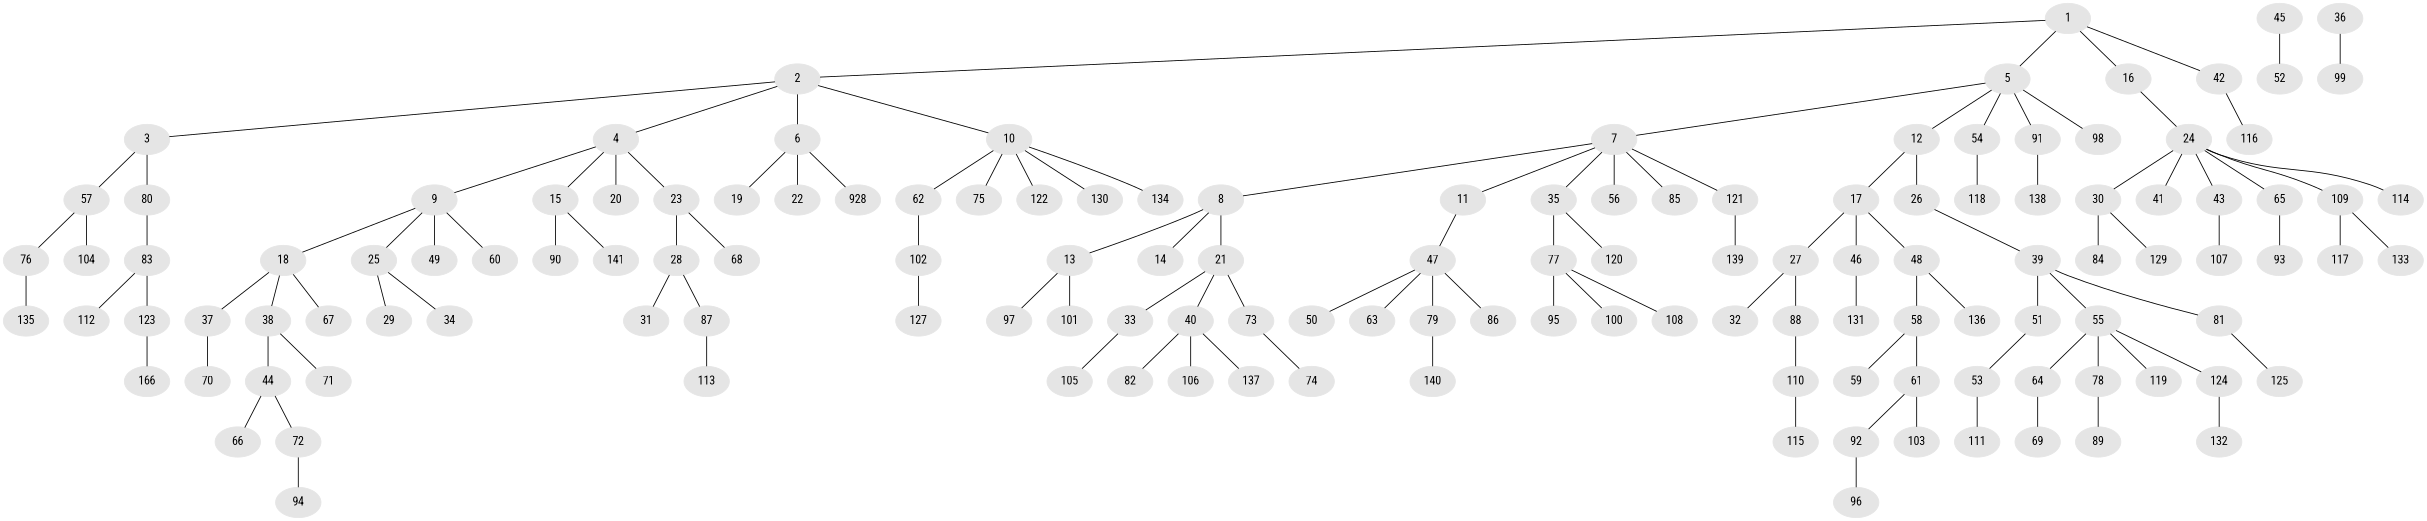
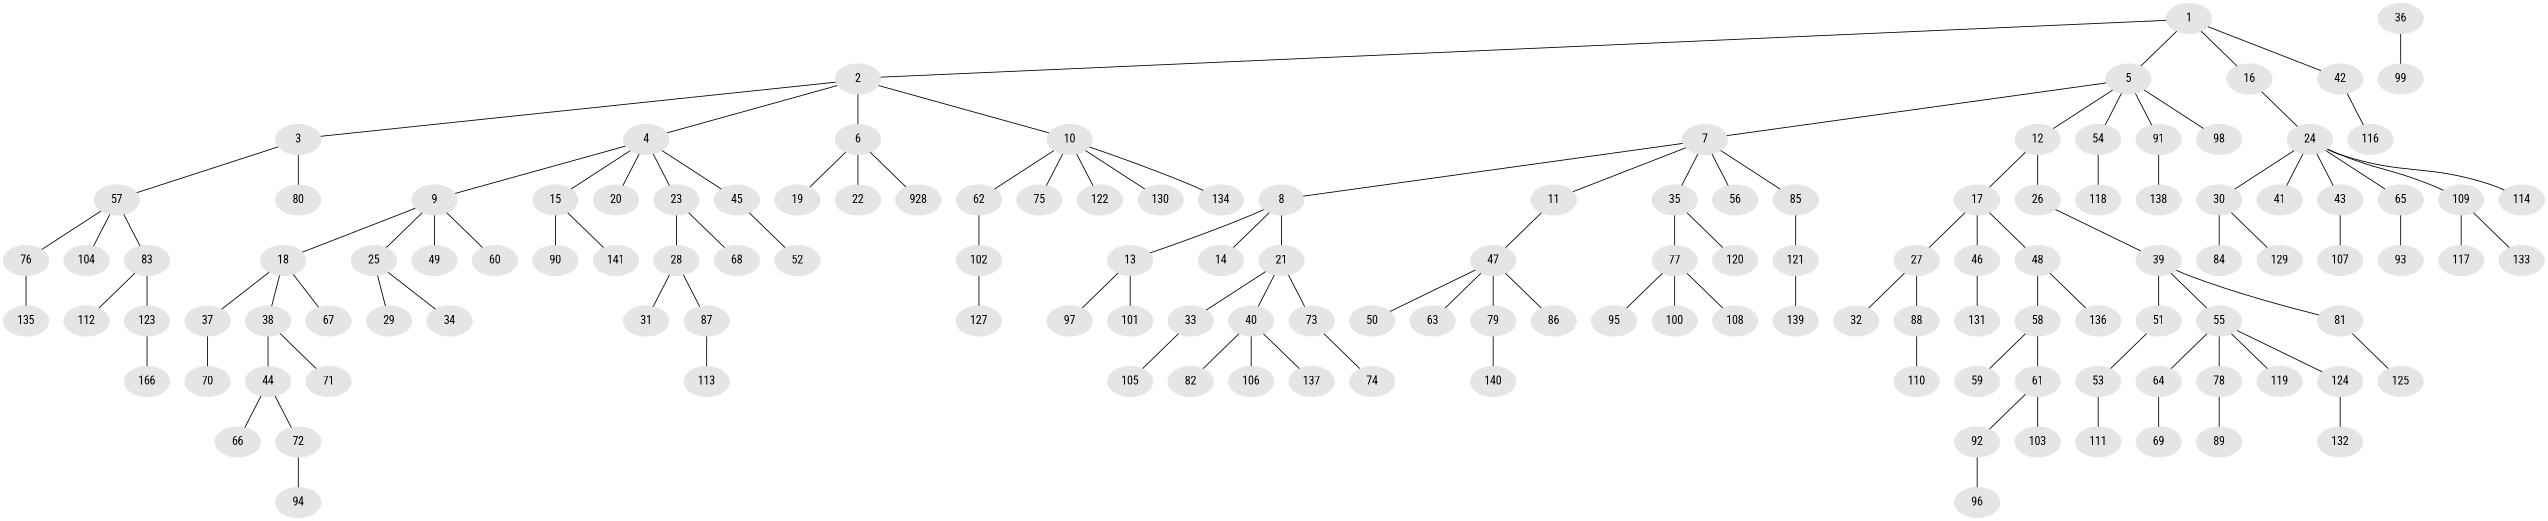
edge "4" -- "45": added
edge "7" -- "121": now "85" -- "121"
edge "80" -- "83": now "57" -- "83"
node "115": removed
